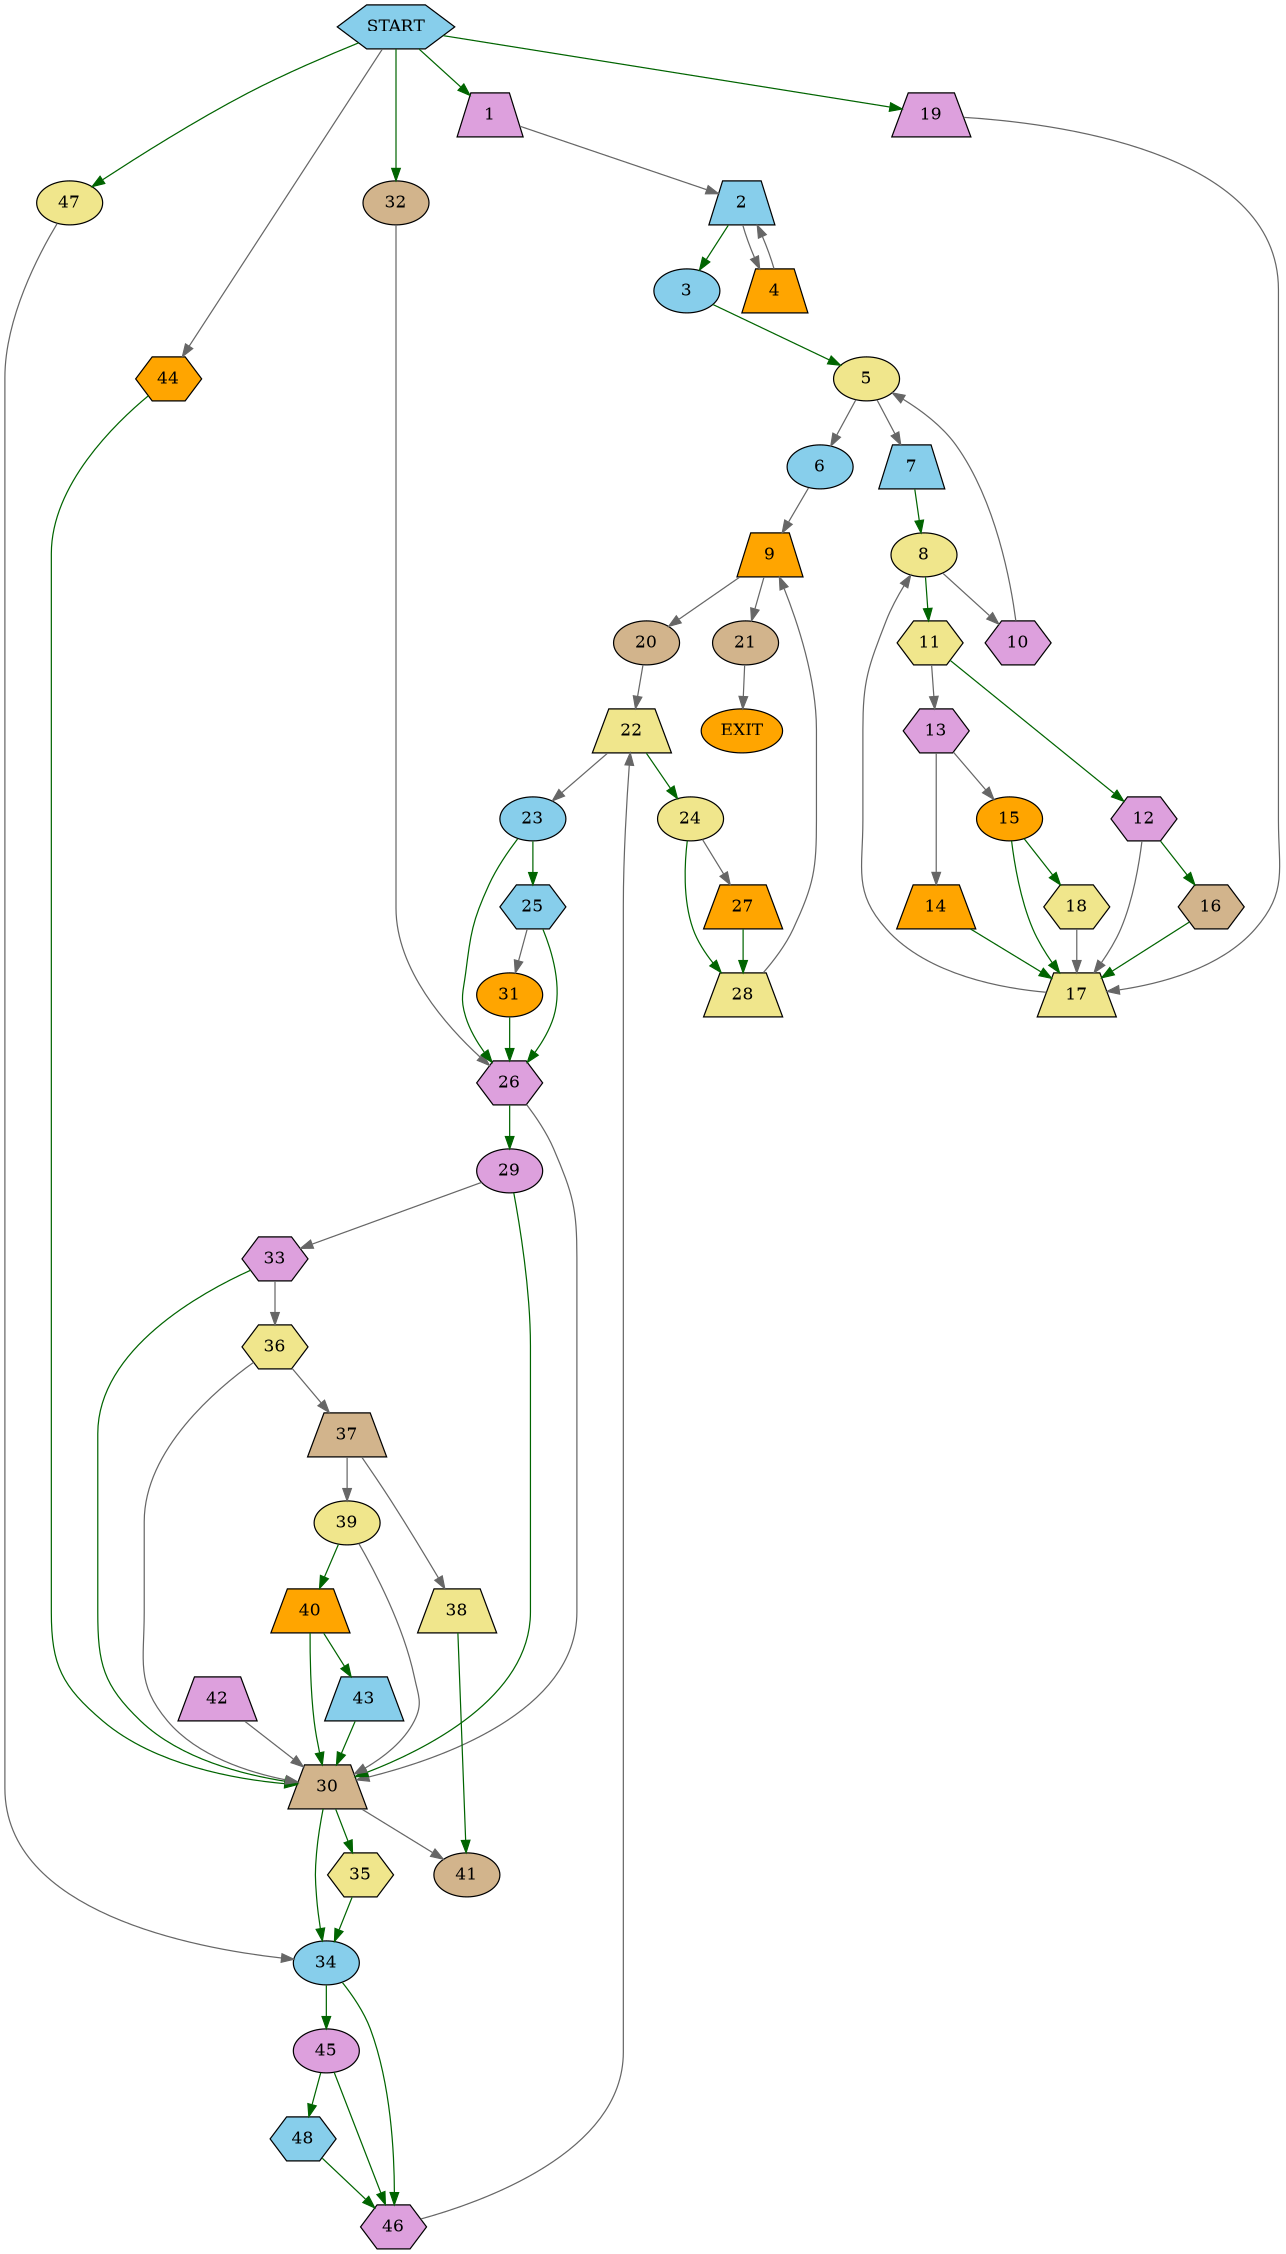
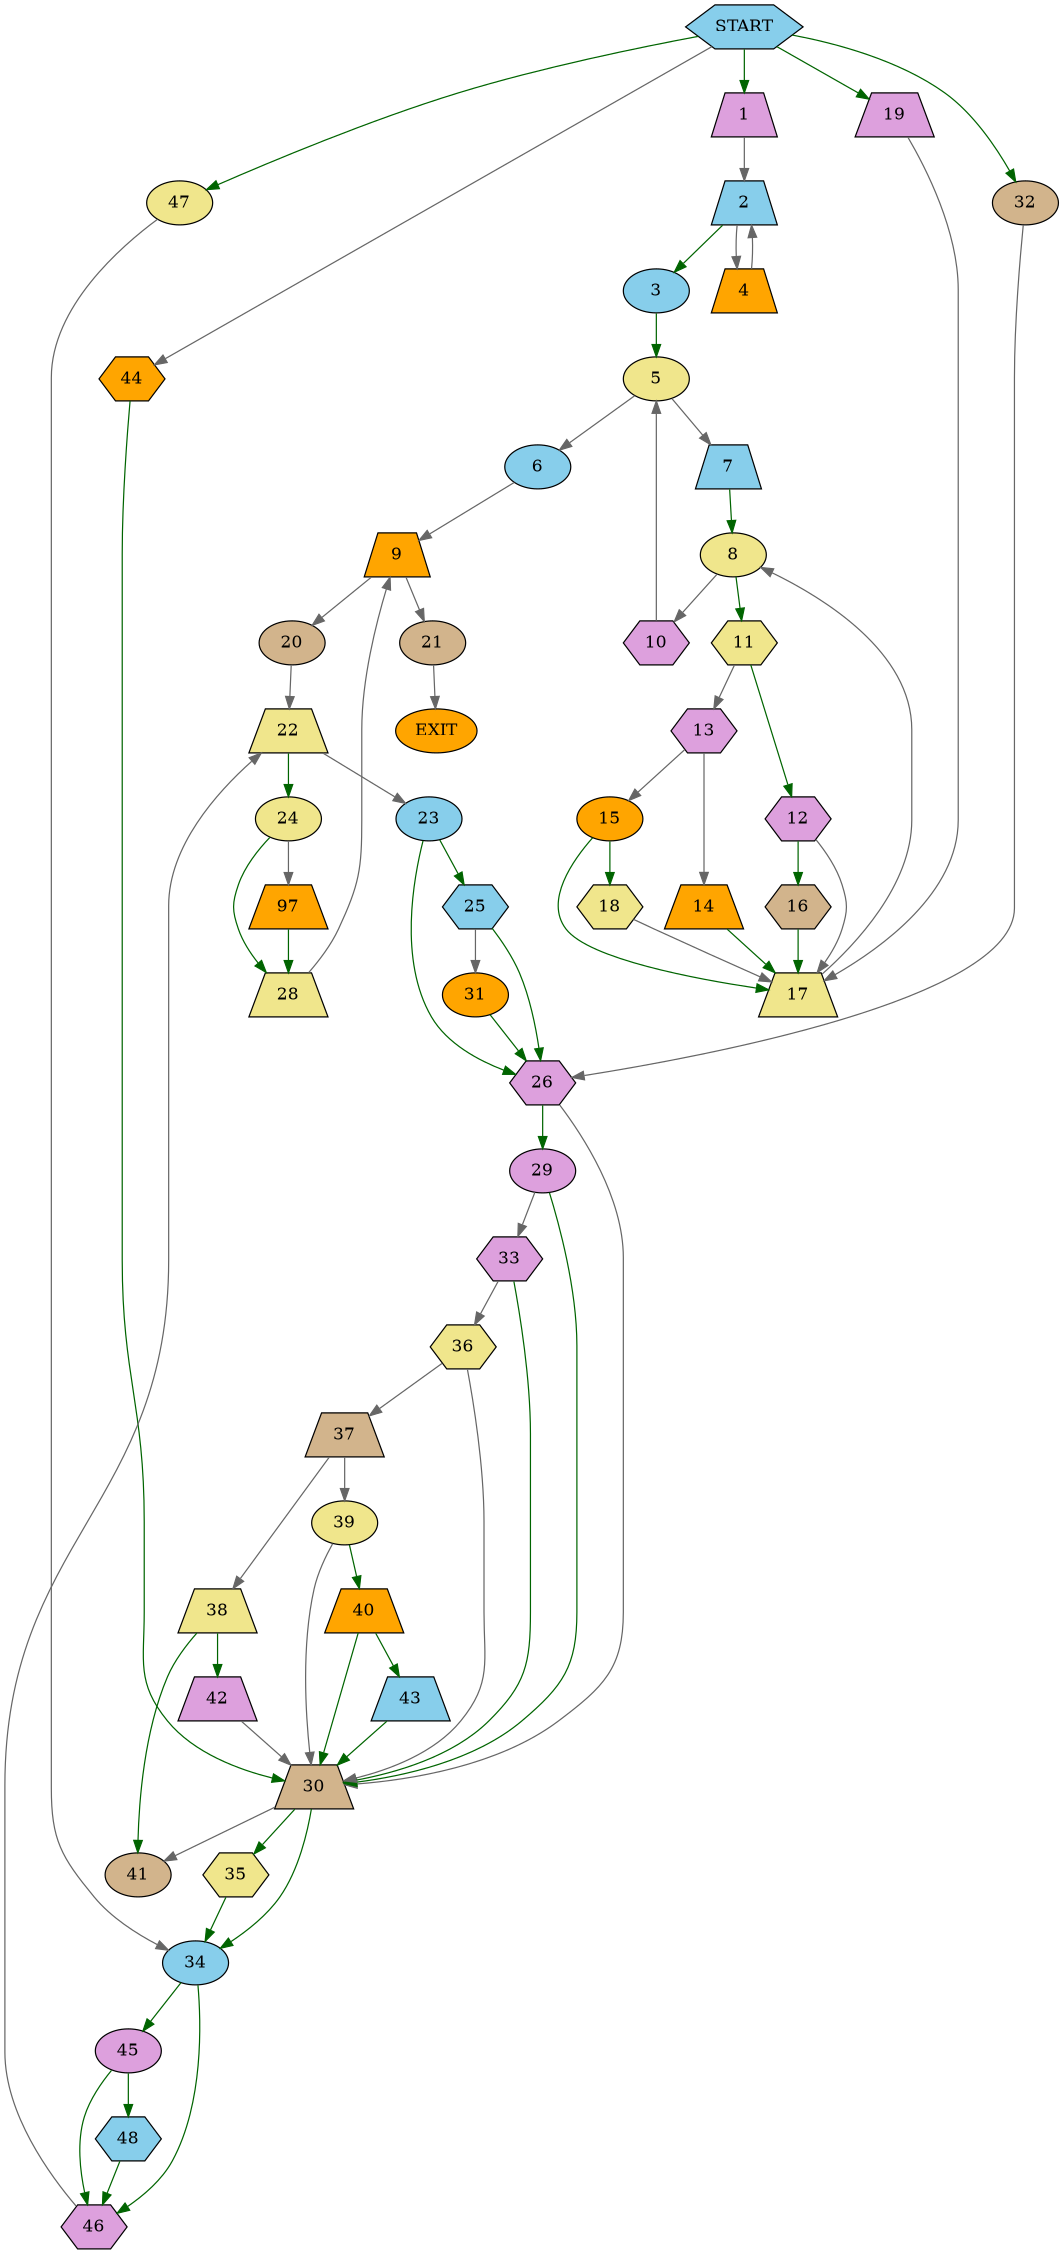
node "27": label "27" -> "97"
edge "38" -> "42": added
